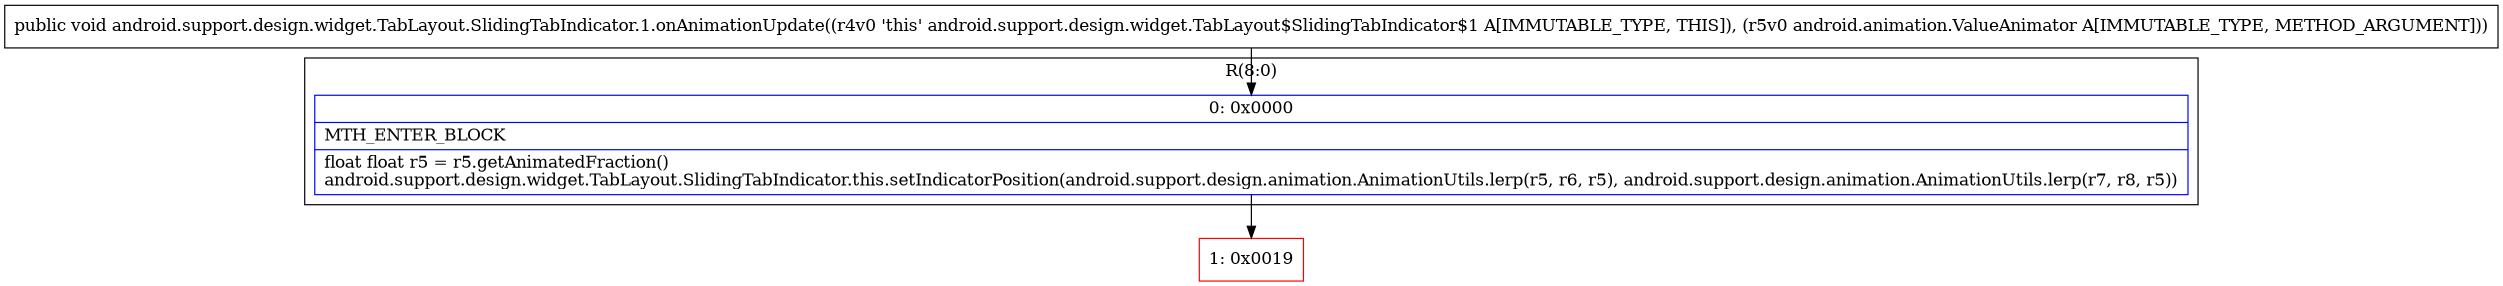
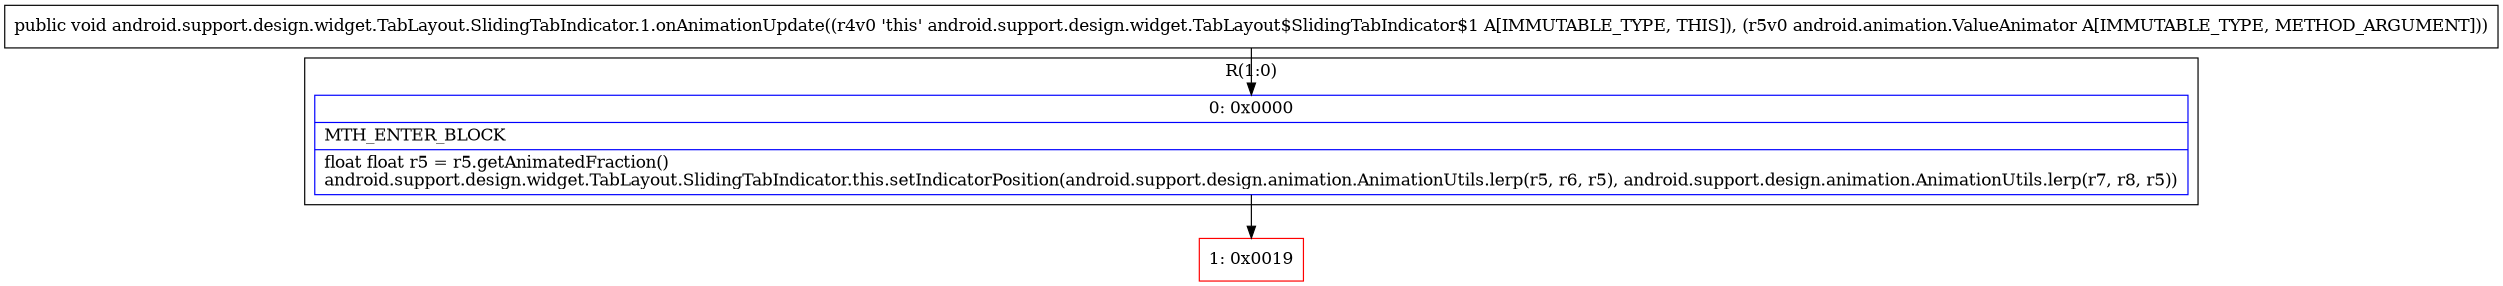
cluster "R(8:0)": label "R(8:0)" -> "R(1:0)"
